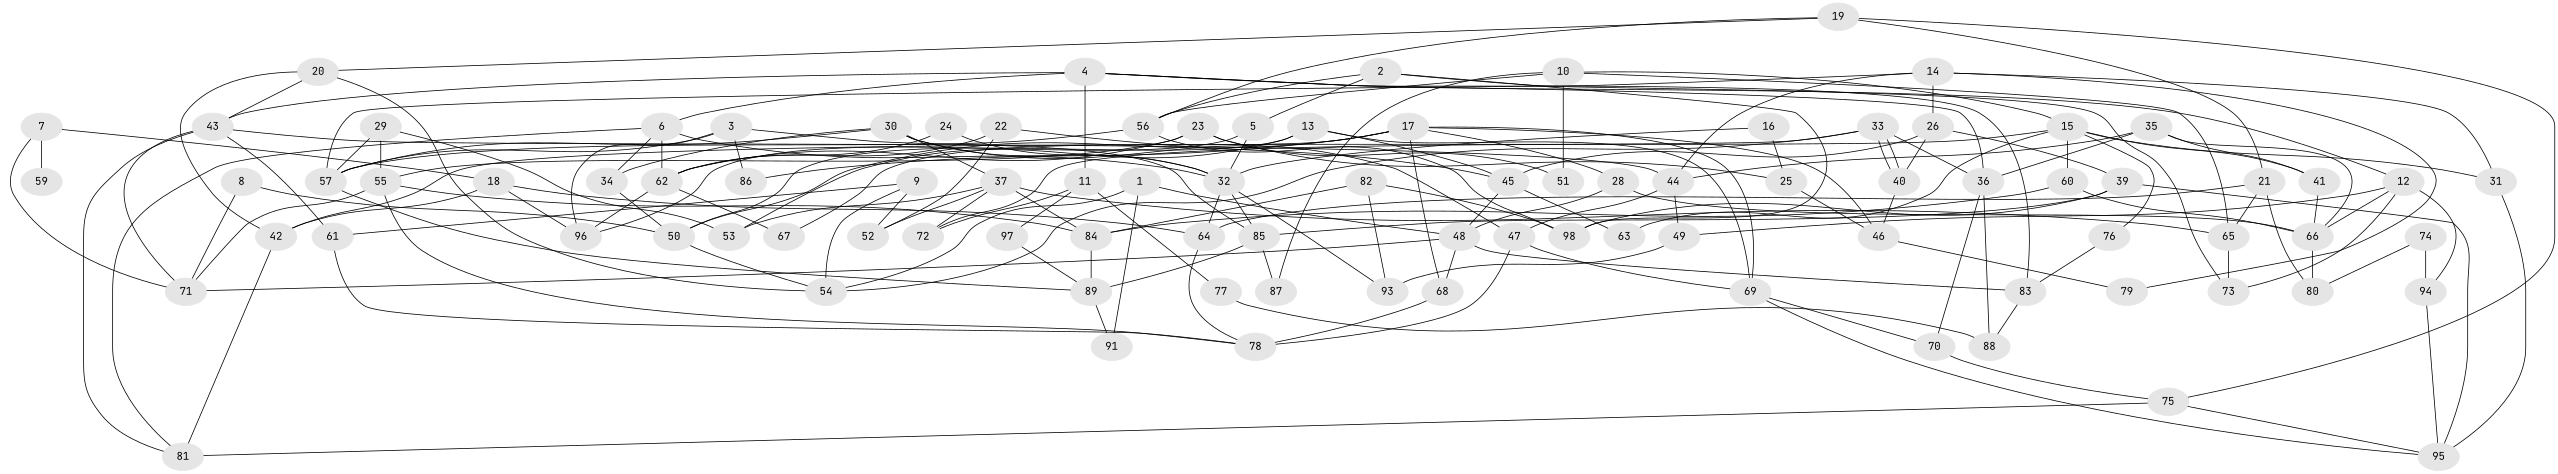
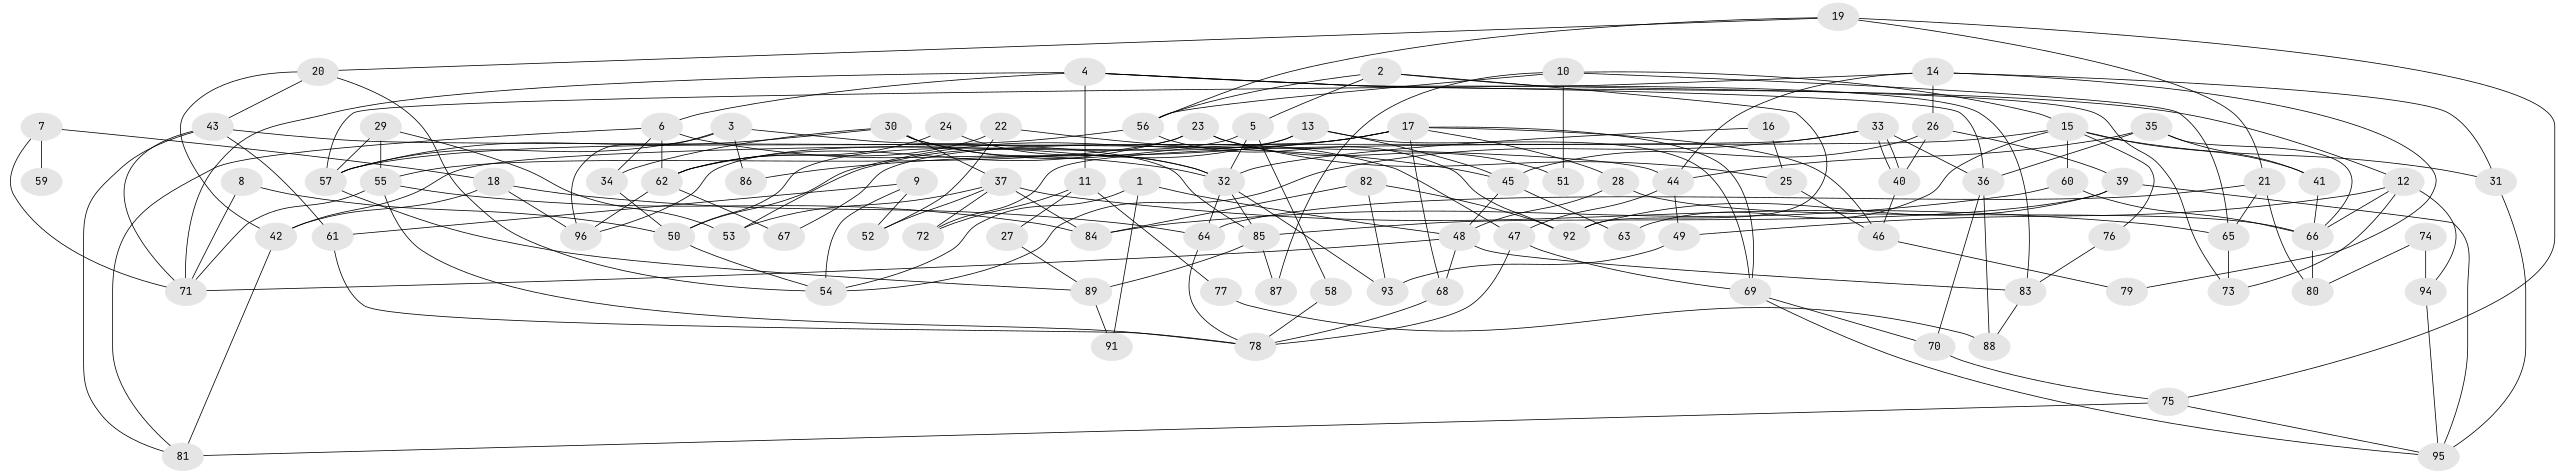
edge "4" -- "43": now "4" -- "71"
node "97": label "97" -> "27"
node "98": label "98" -> "92"
edge "84" -- "89": removed
node "58": added
